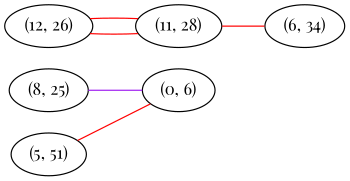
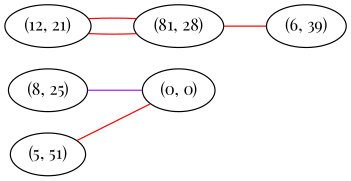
node "(12, 26)": label "(12, 26)" -> "(12, 21)"
node "(11, 28)": label "(11, 28)" -> "(81, 28)"
node "(6, 34)": label "(6, 34)" -> "(6, 39)"
node "(0, 6)": label "(0, 6)" -> "(0, 0)"
